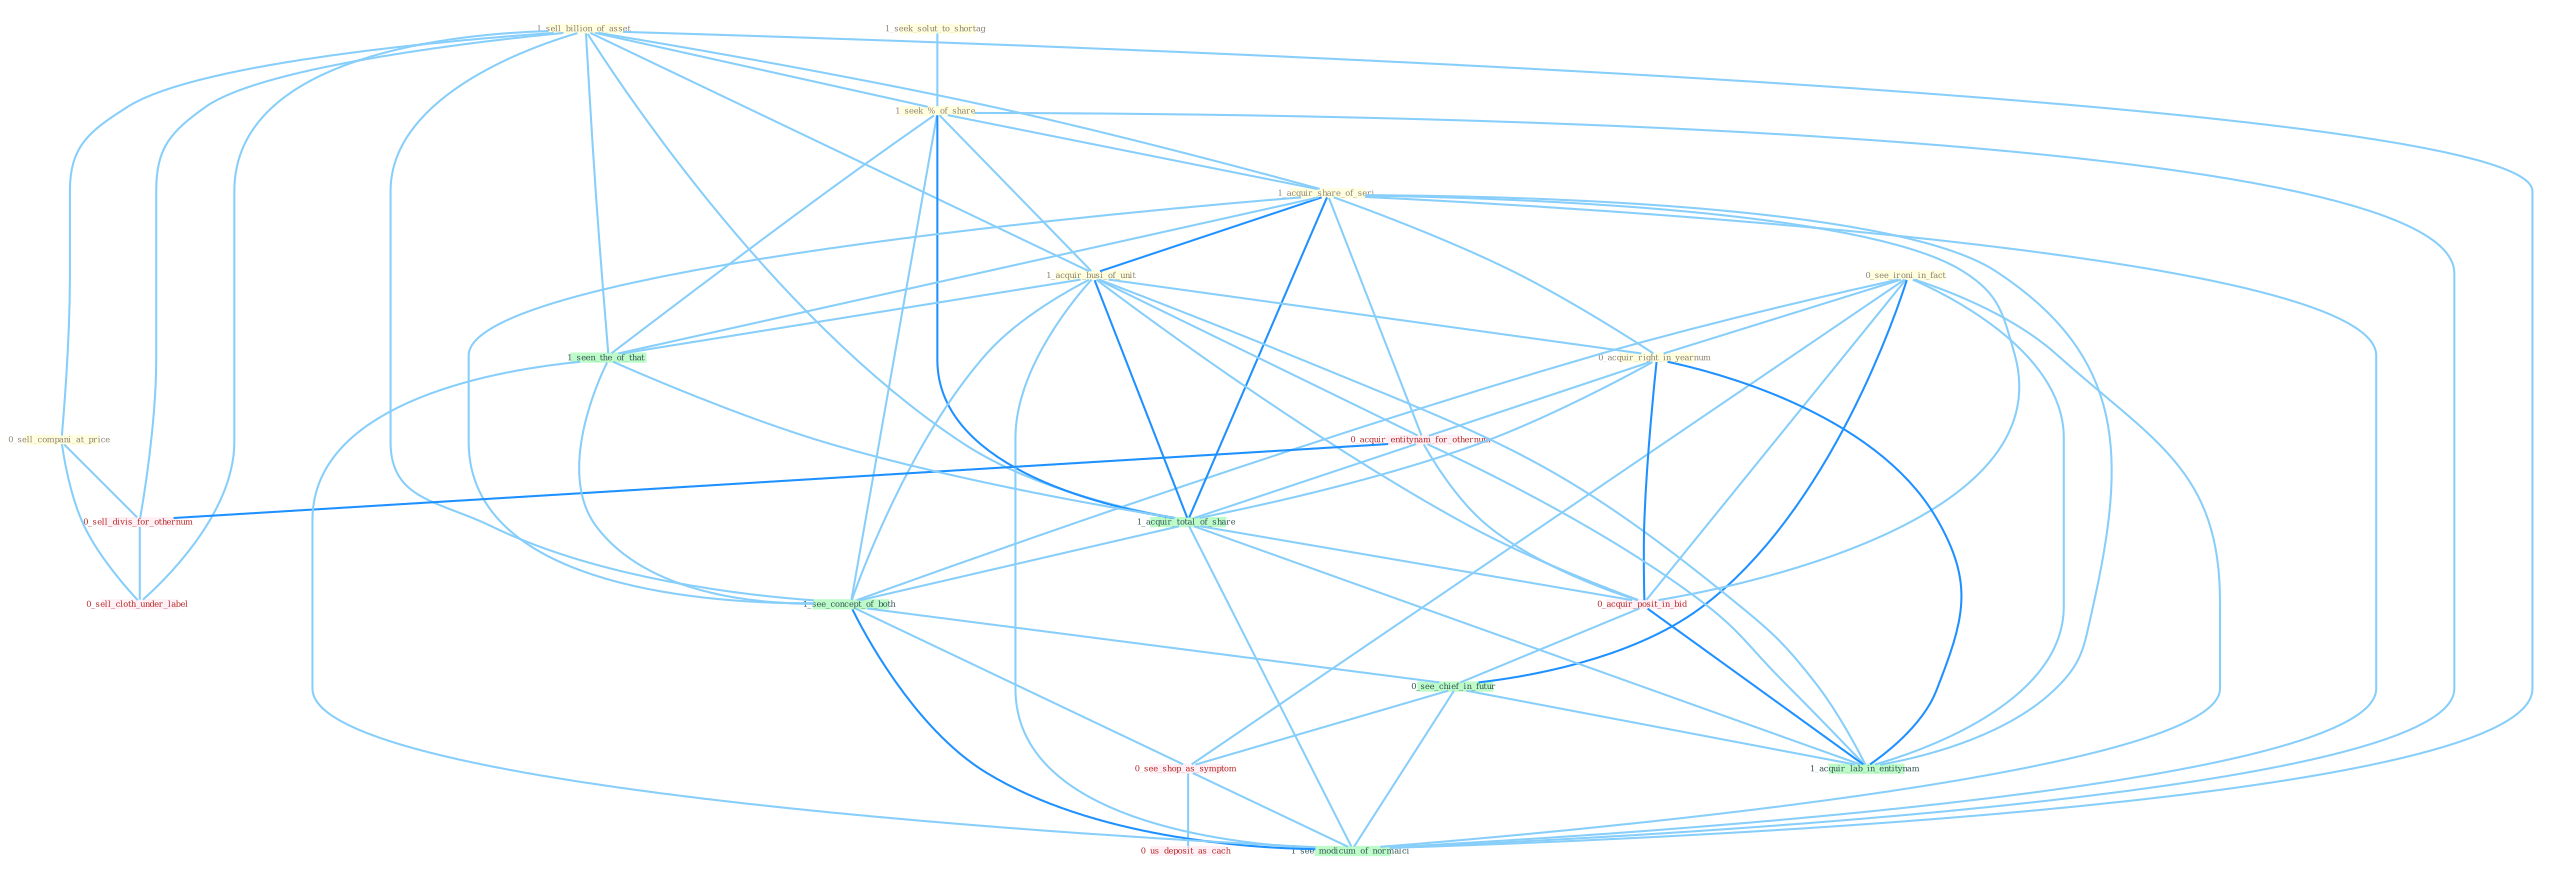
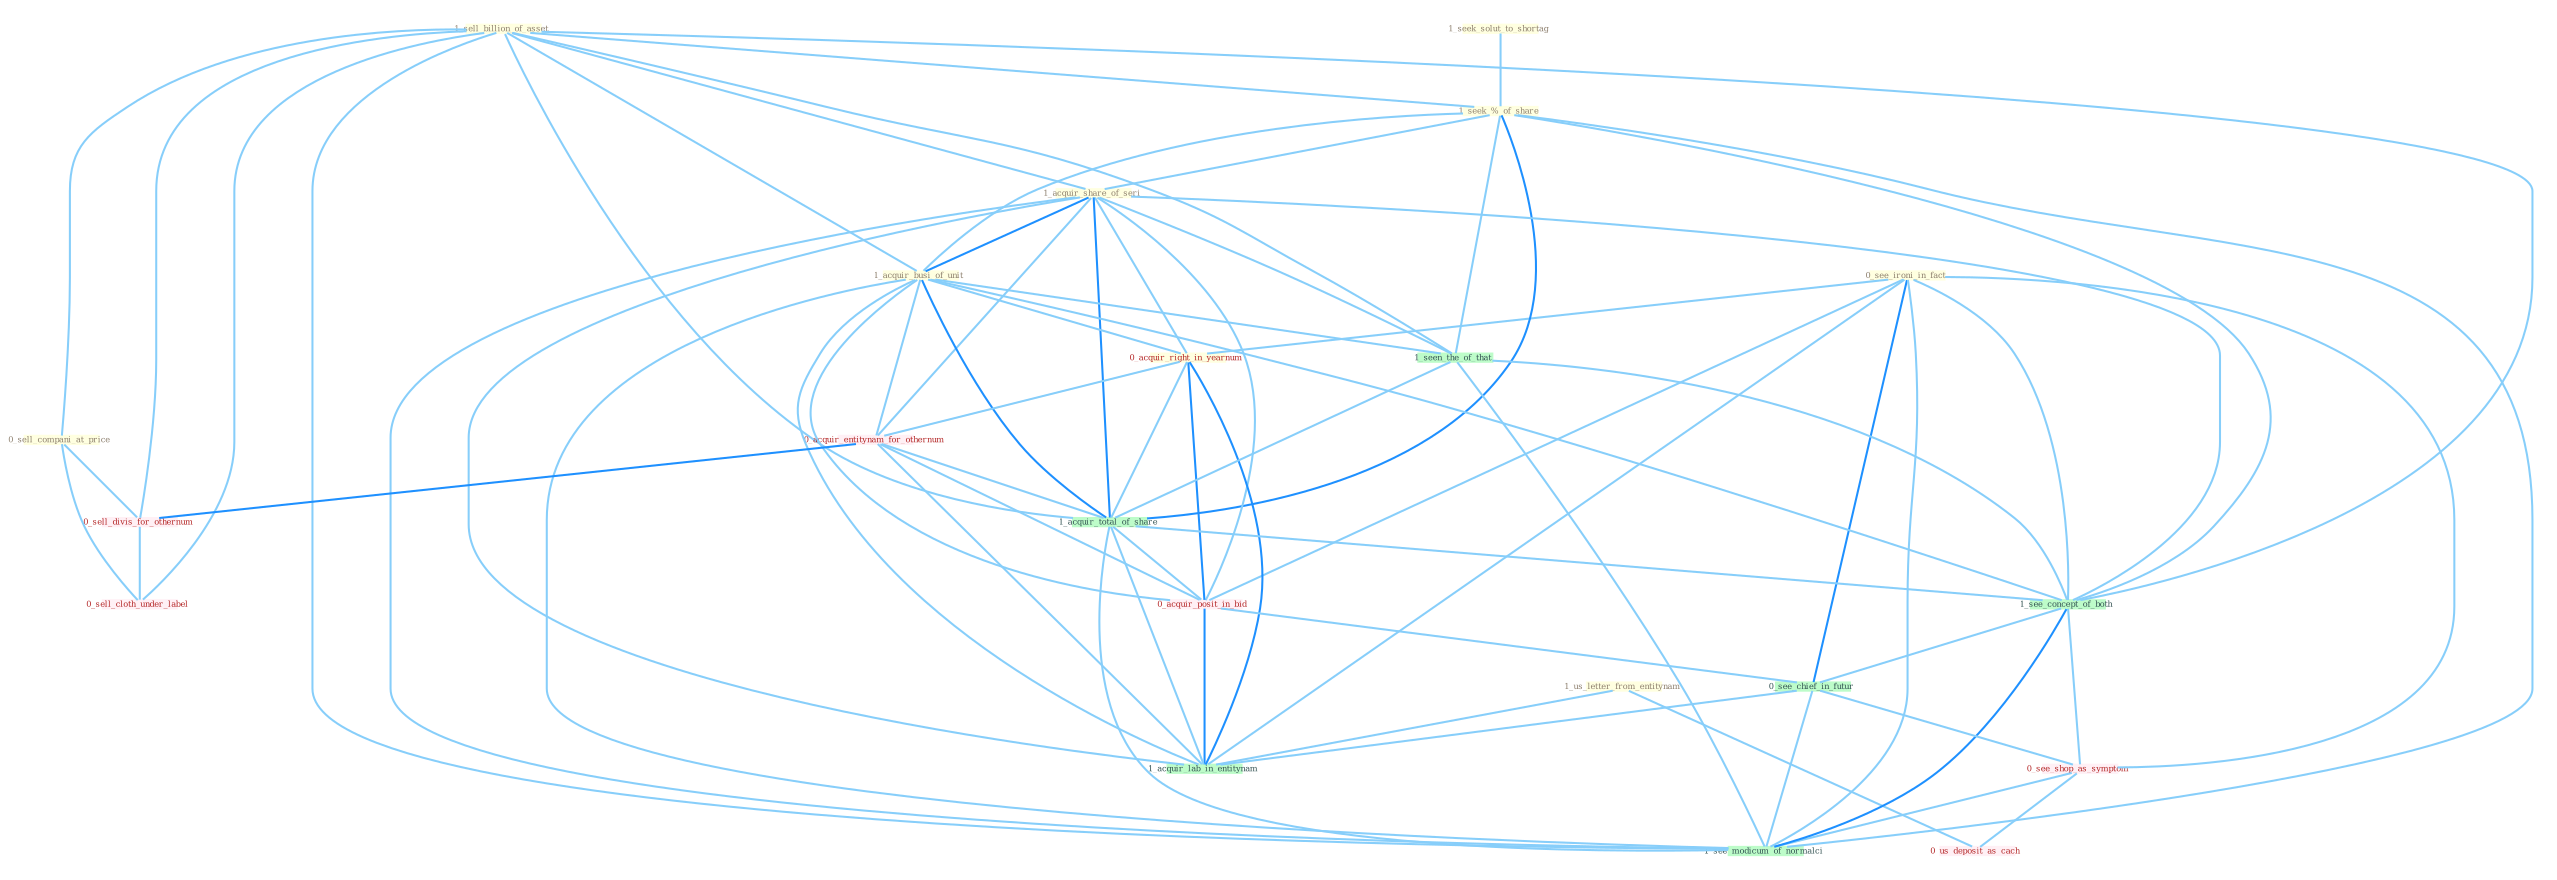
node "0_acquir_right_in_yearnum": fontcolor #8b7d6b -> #b22222
node "1_us_letter_from_entitynam": added
